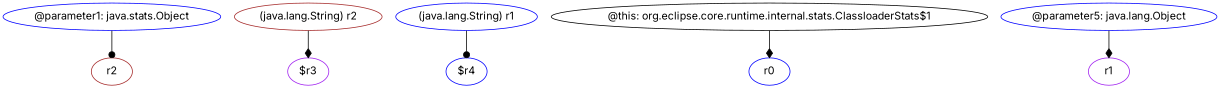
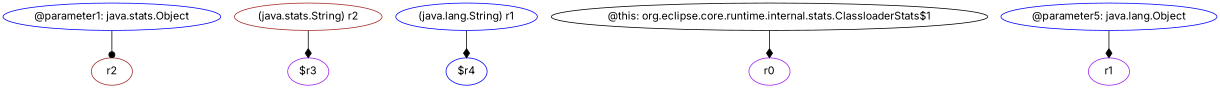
node "(java.lang.String) r2": label "(java.lang.String) r2" -> "(java.stats.String) r2"
edge "(java.lang.String) r1" -> "$r4": arrowhead dot -> diamond
node "r0": color blue -> purple
